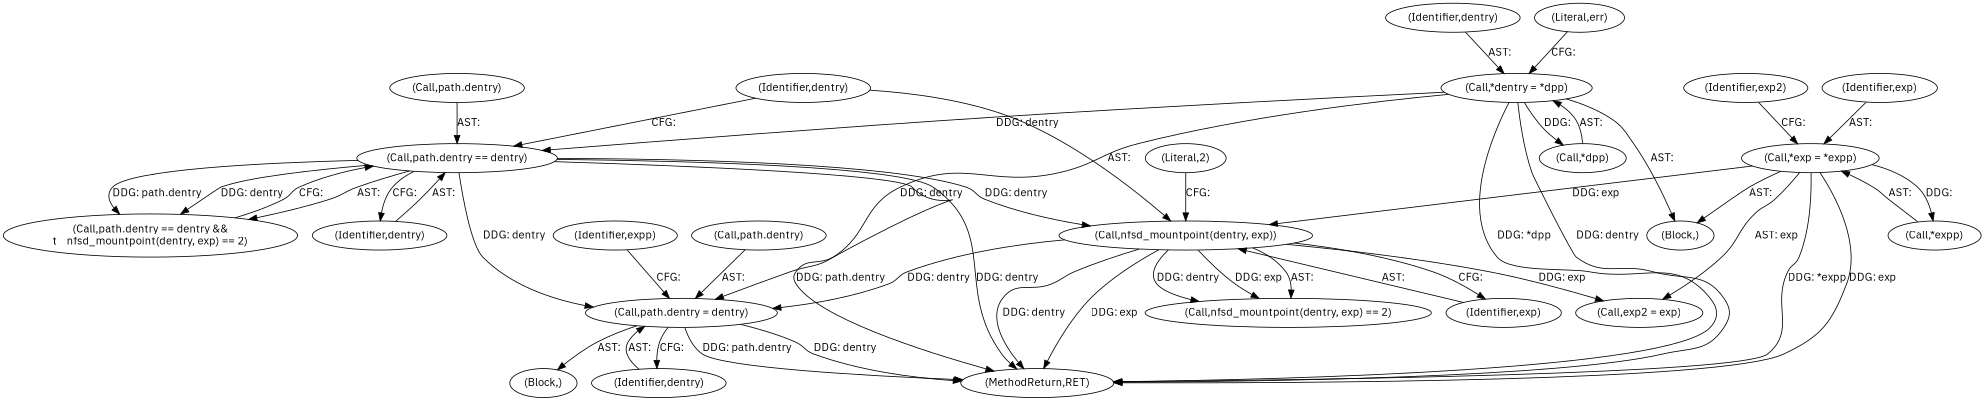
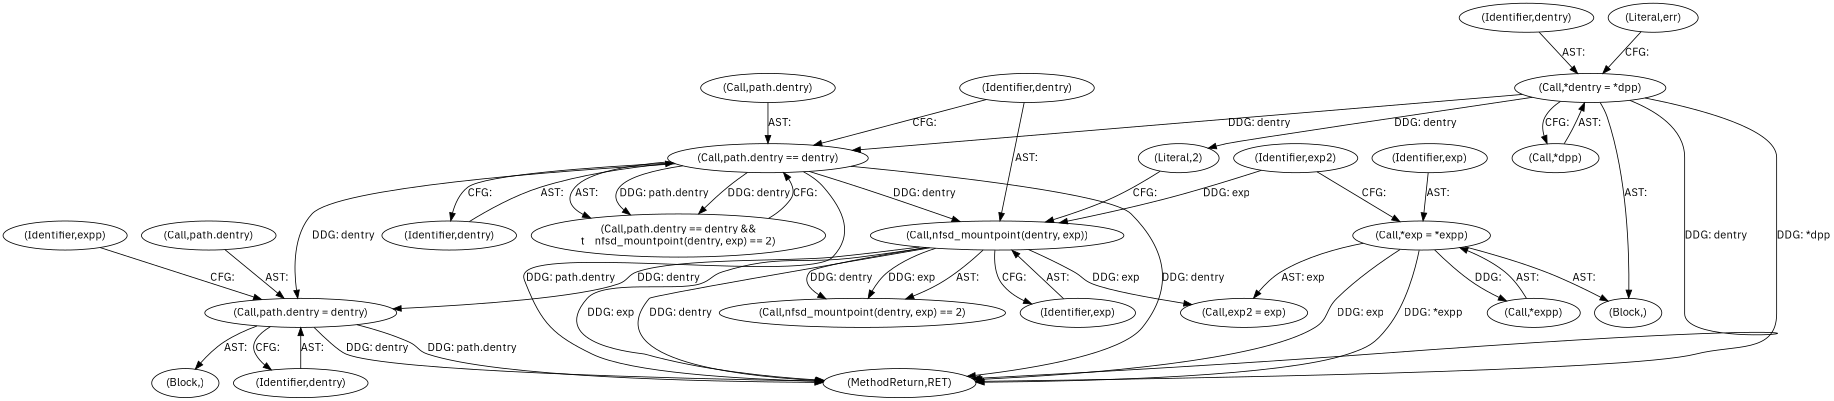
edge "(Call,*dentry = *dpp)" -> "(Call,*dpp)": label "DDG: " -> "CFG: "
edge "(Call,*dentry = *dpp)" -> "(Call,path.dentry = dentry)": now "(Call,*dentry = *dpp)" -> "(Literal,2)"
edge "(Call,*exp = *expp)" -> "(Call,nfsd_mountpoint(dentry, exp))": now "(Identifier,exp2)" -> "(Call,nfsd_mountpoint(dentry, exp))"
